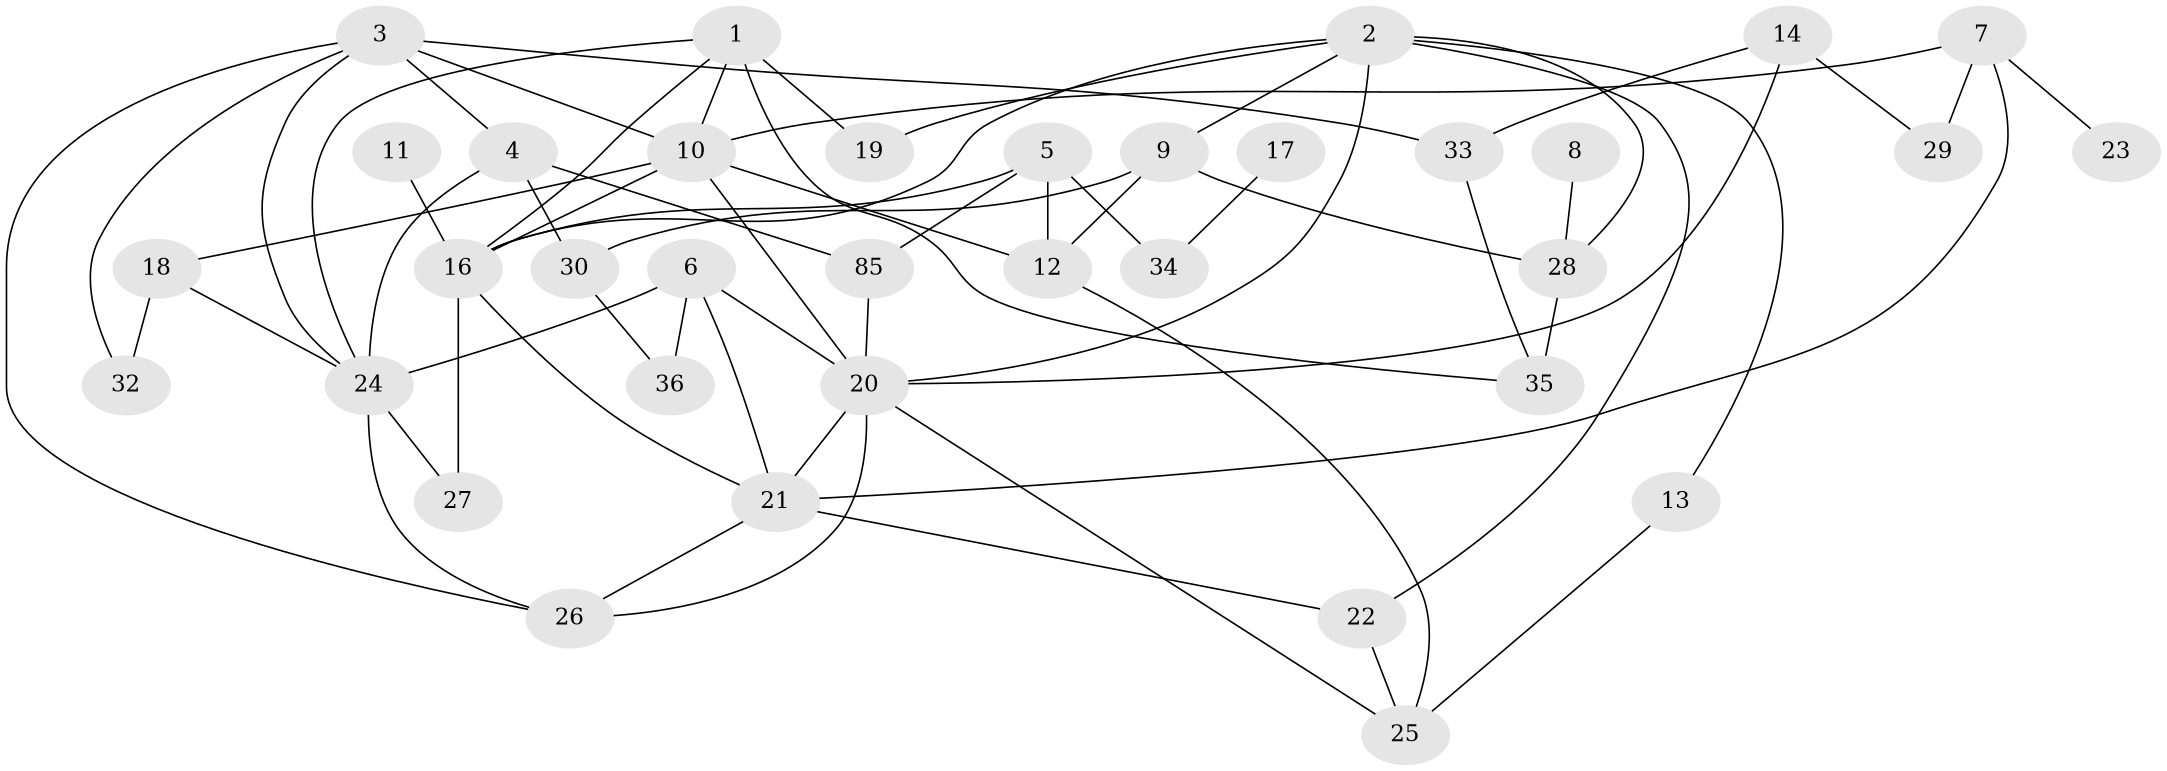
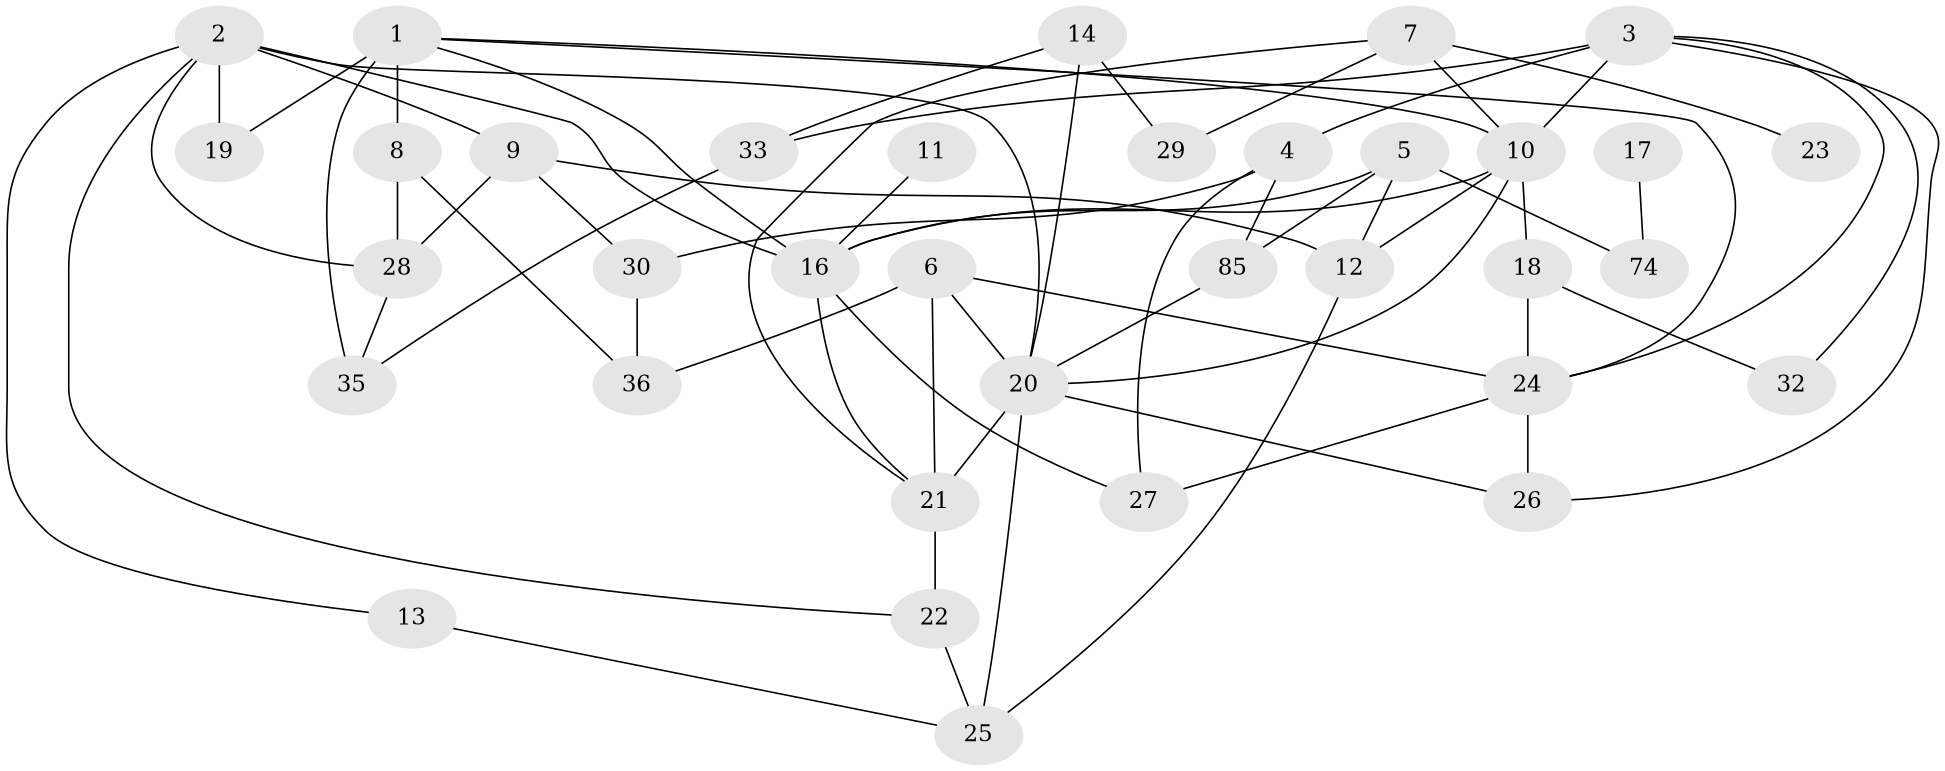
edge "1" -- "8": added
edge "4" -- "24": now "4" -- "27"
edge "8" -- "36": added
node "34": label "34" -> "74"
edge "21" -- "26": removed
